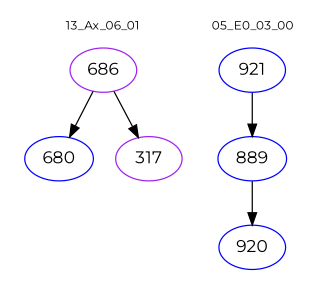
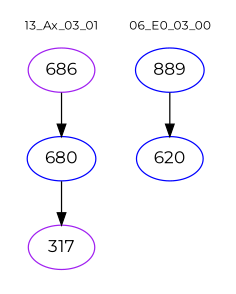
cluster "13_Ax_06_01": label "13_Ax_06_01" -> "13_Ax_03_01"
cluster "05_E0_03_00": label "05_E0_03_00" -> "06_E0_03_00"
node "921": removed
edge "686" -> "317": now "680" -> "317"
node "920": label "920" -> "620"
